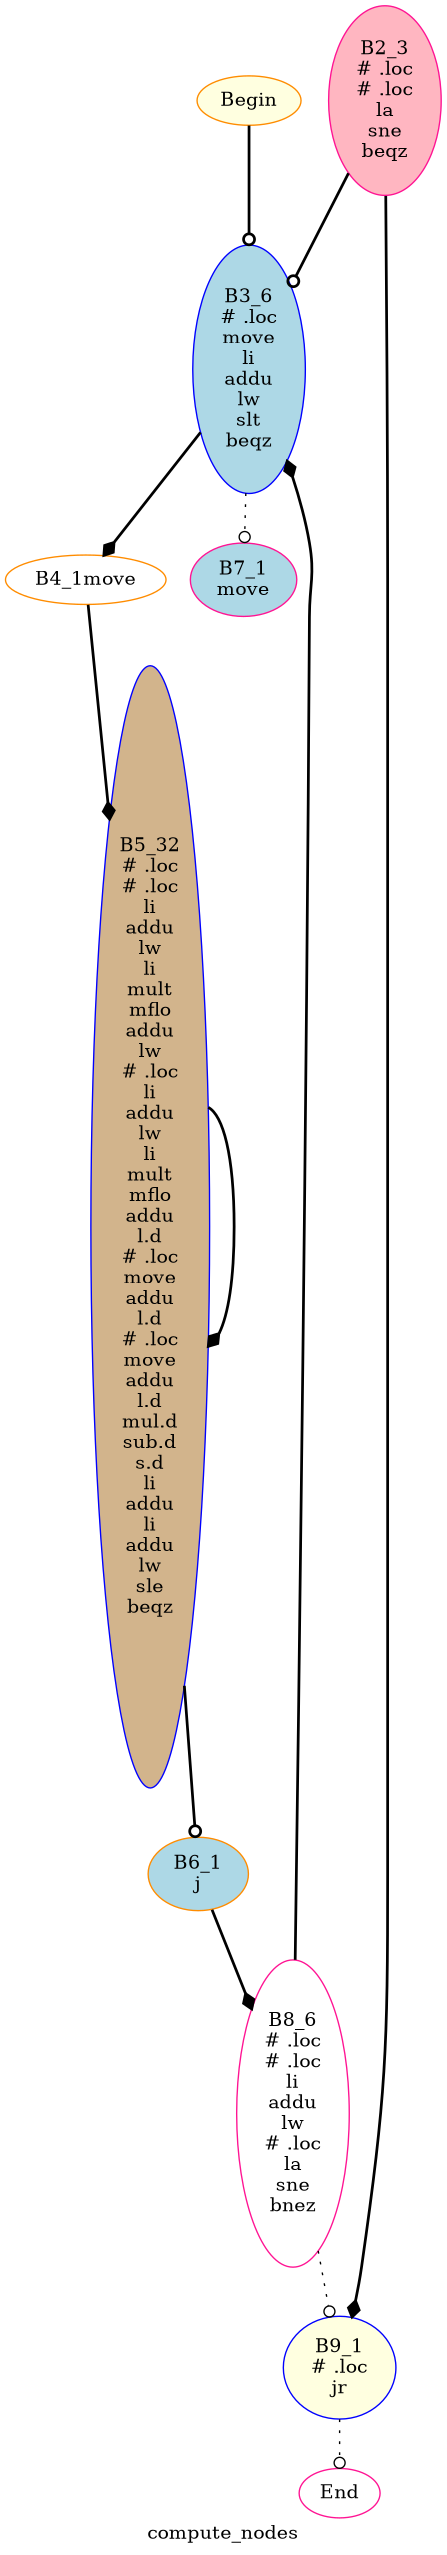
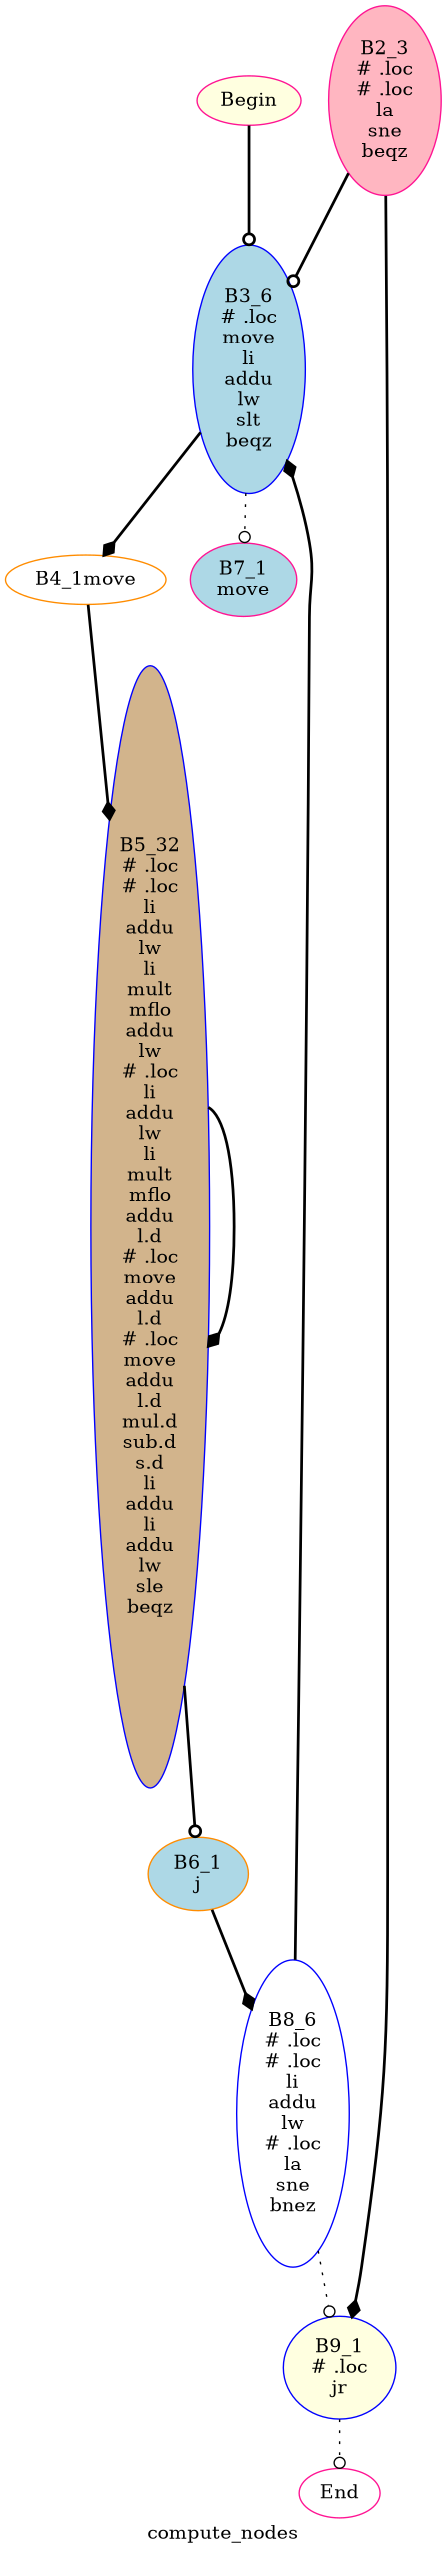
node "Begin": color darkorange -> deeppink
node "B8_6 # .loc # .loc li addu lw # .loc la sne bnez": color deeppink -> blue
